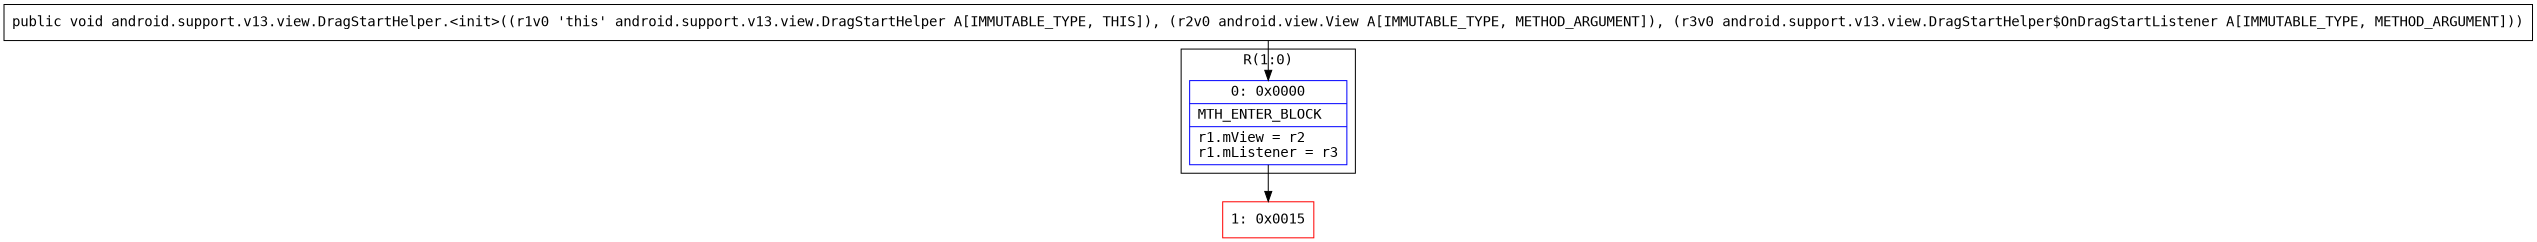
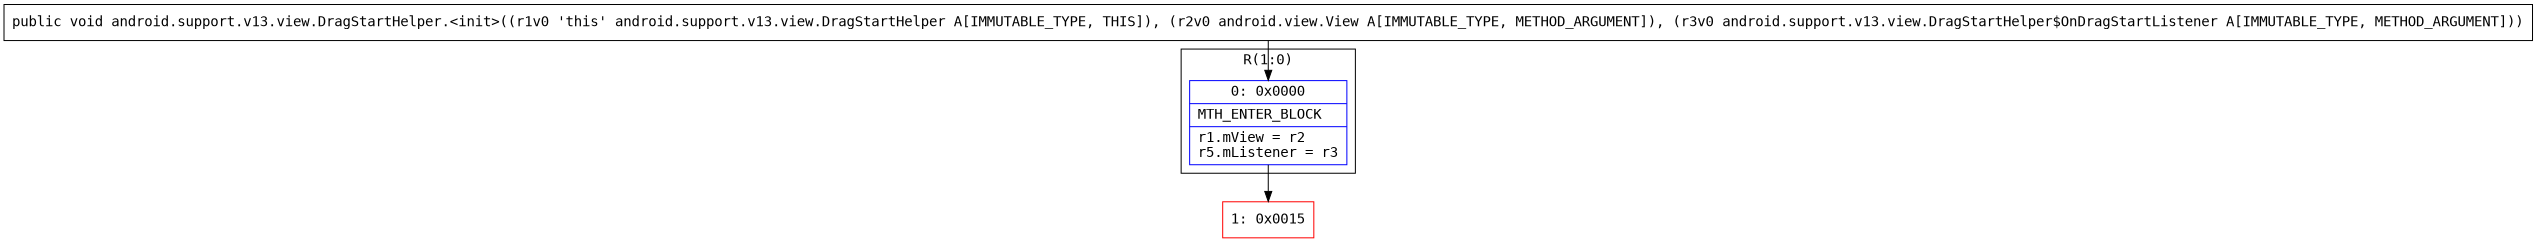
node "0: 0x0000": text "r1.mListener = r3" -> "r5.mListener = r3"
